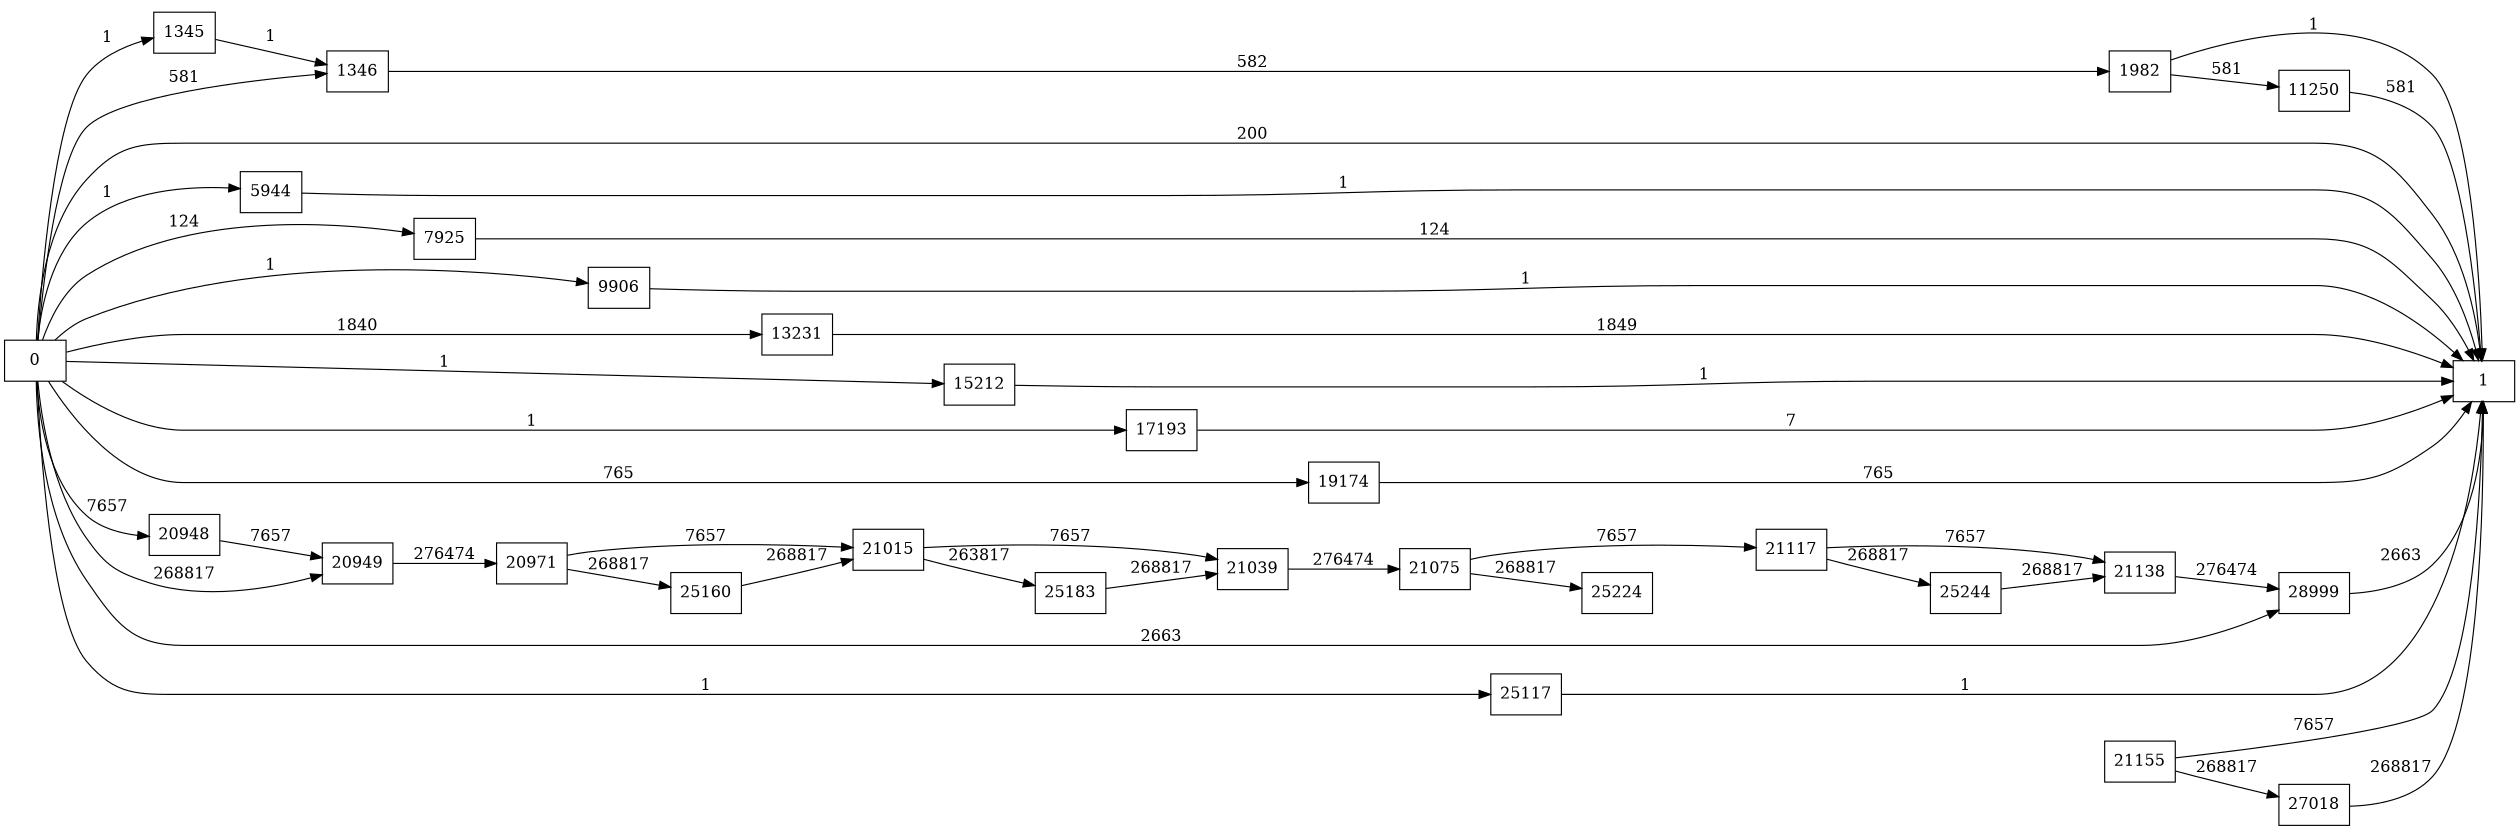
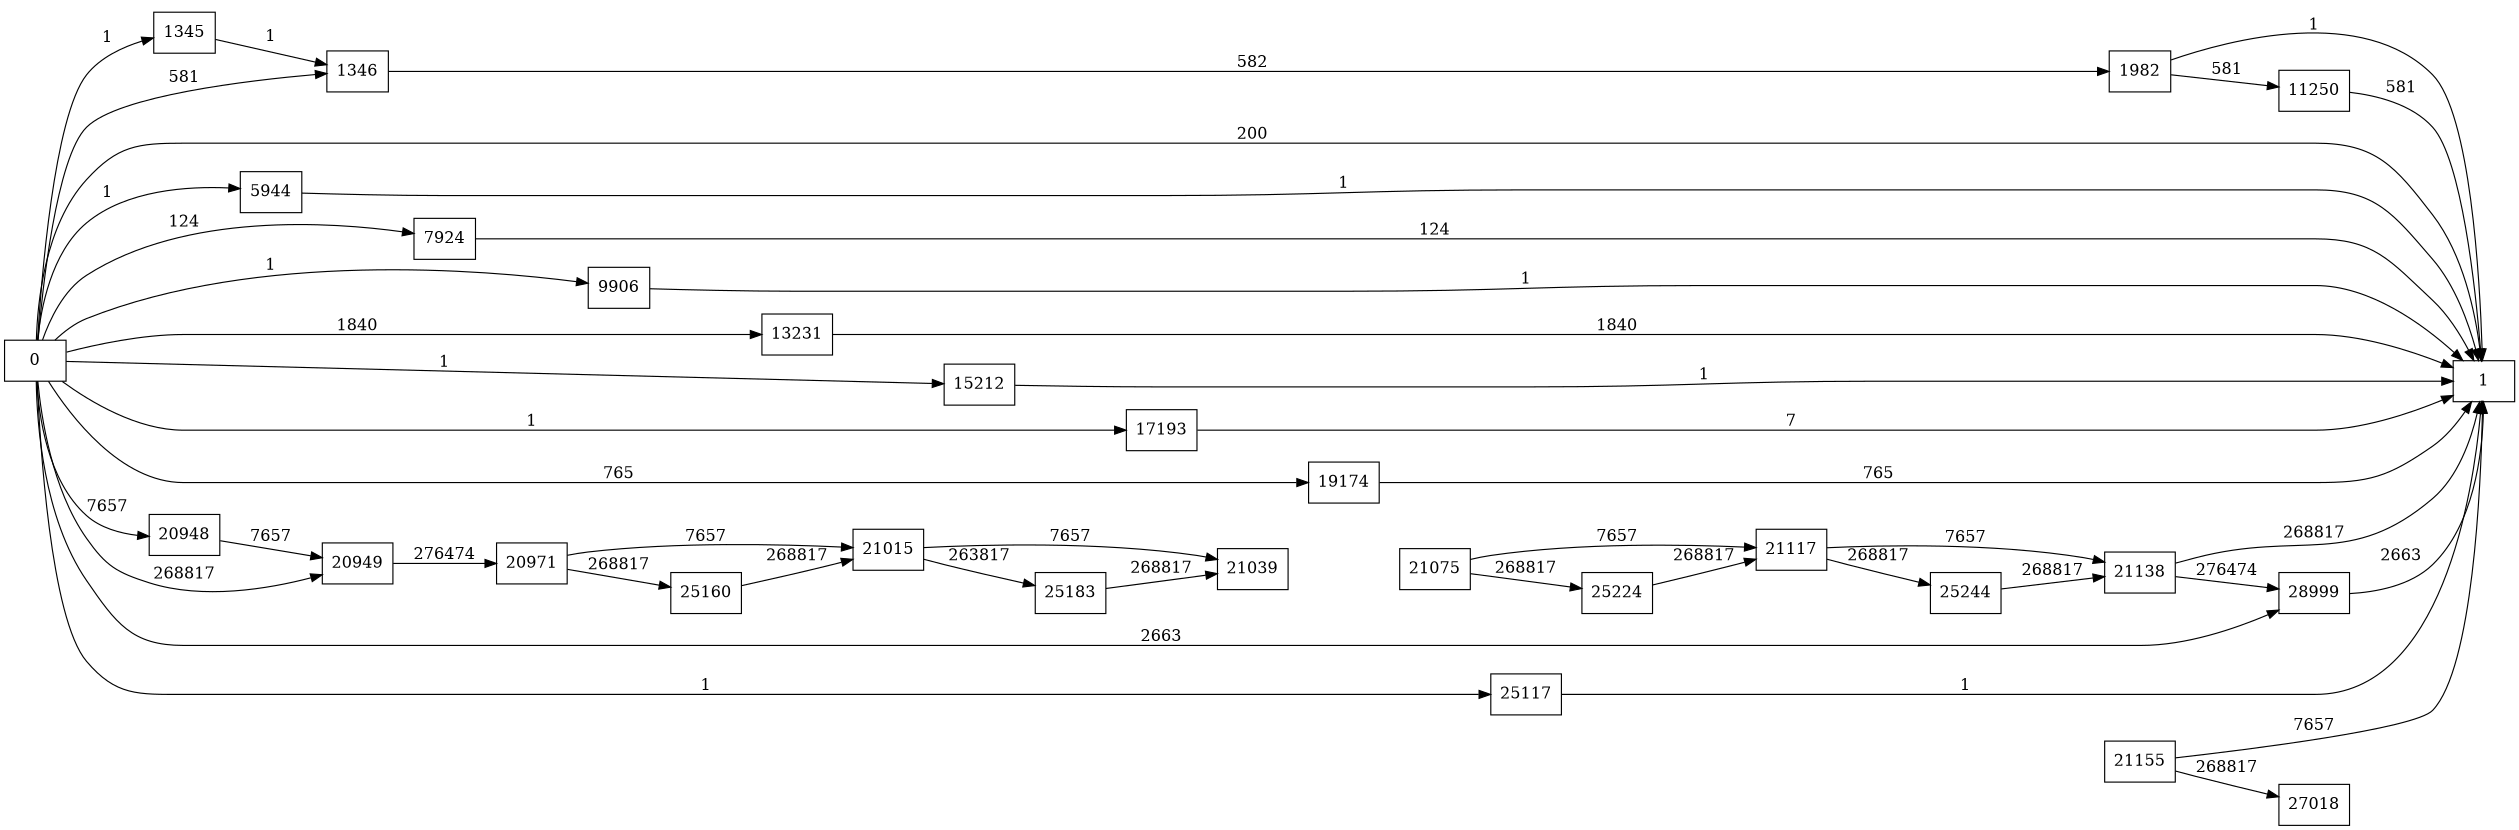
node "7925": label "7925" -> "7924"
edge "13231" -> "1": label "1849" -> "1840"
edge "21039" -> "21075": removed, label "276474"
edge "25224" -> "21117": added, label "268817"
edge "27018" -> "1": now "21138" -> "1"
